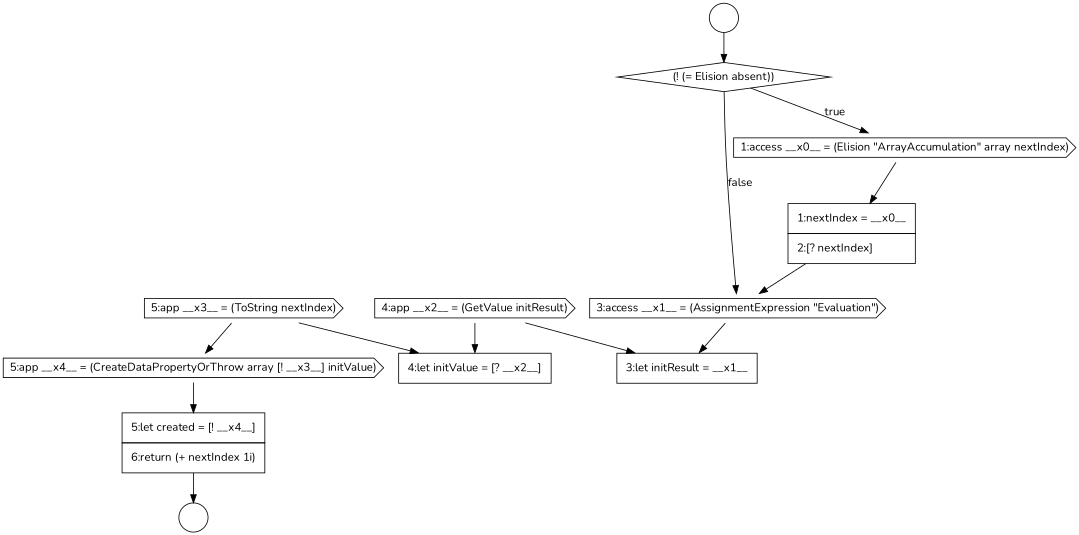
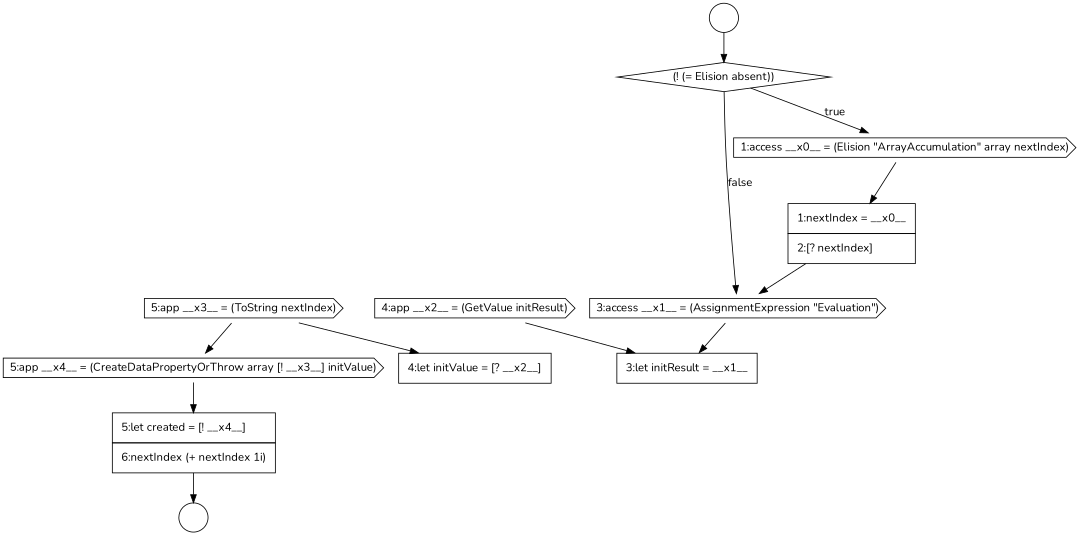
edge "4:app __x2__ = (GetValue initResult)" -> "4:let initValue = [? __x2__]": removed
node "5:let created = [! __x4__]": text "6:return (+ nextIndex 1i)" -> "6:nextIndex (+ nextIndex 1i)"
